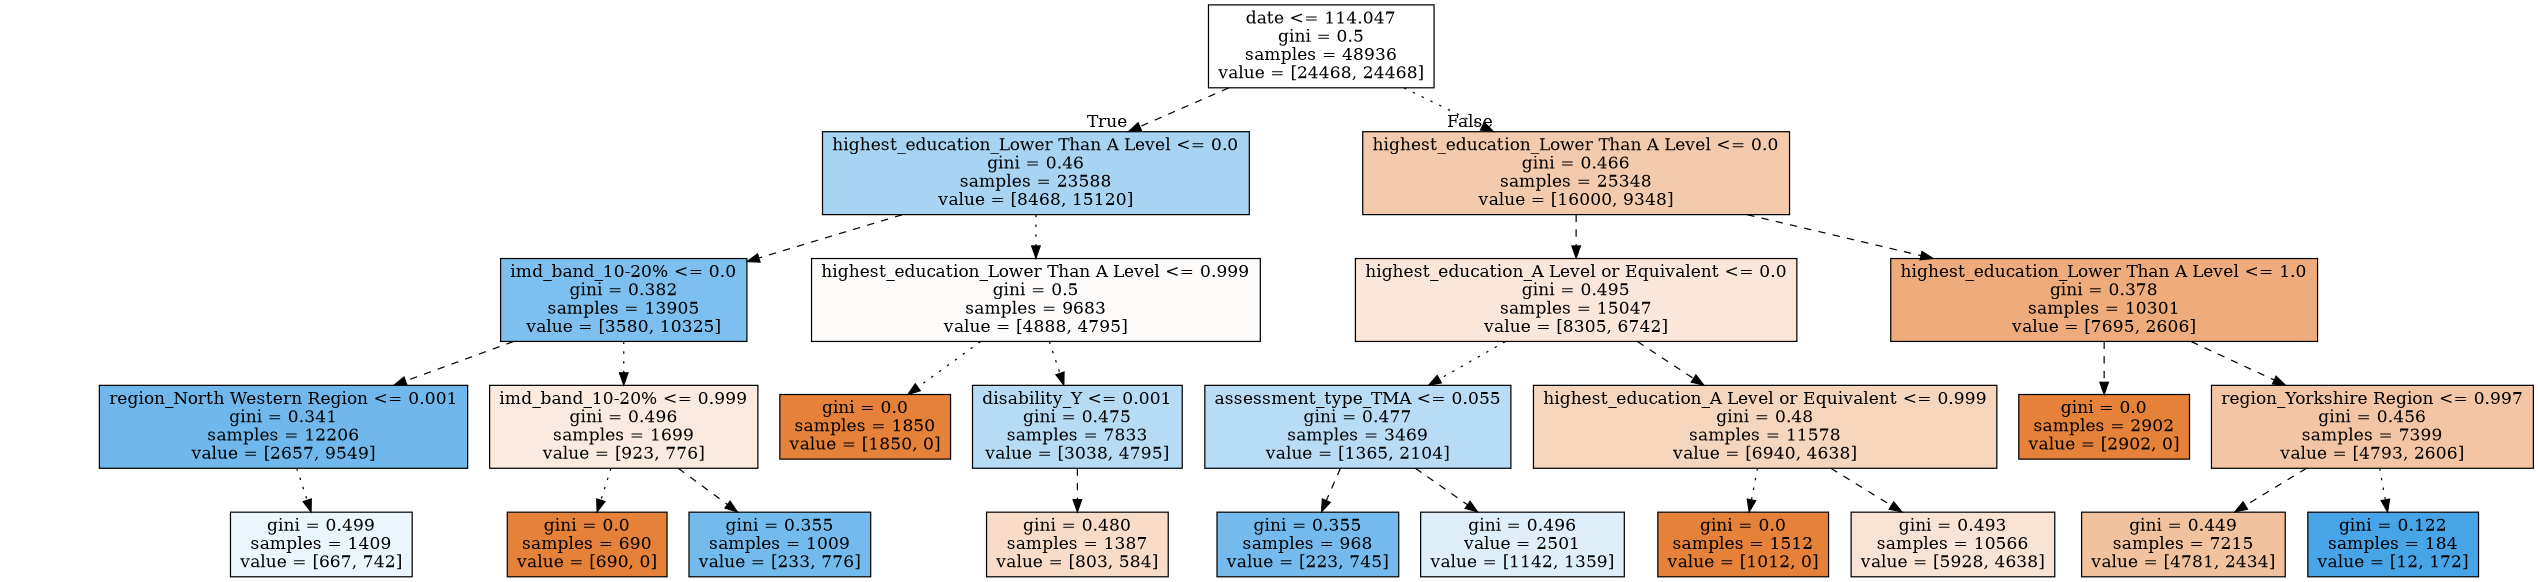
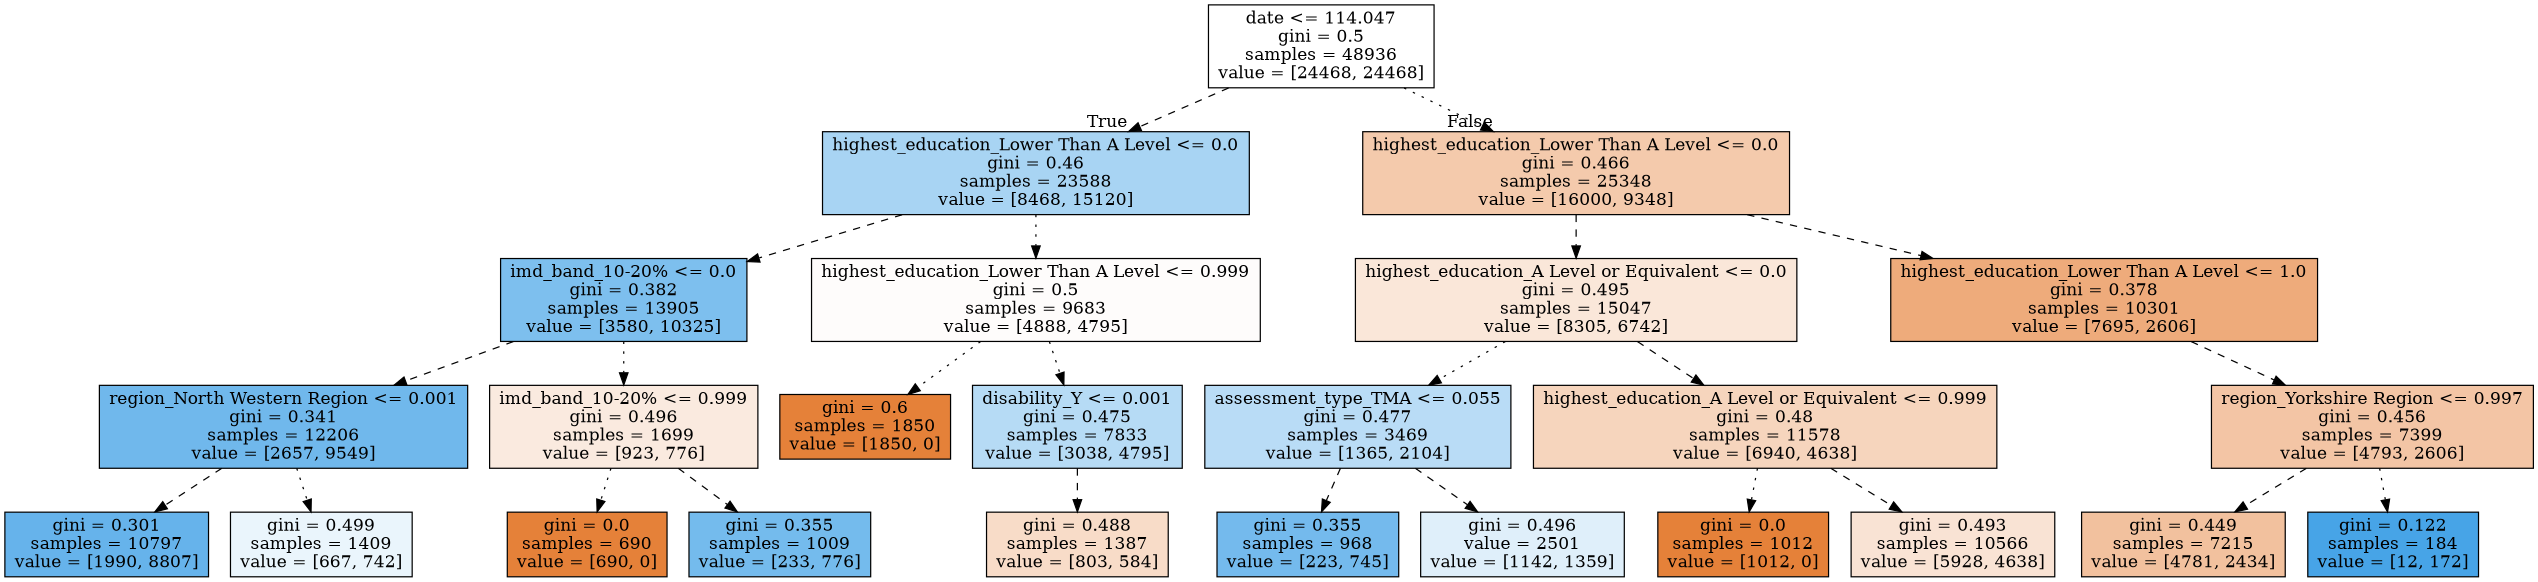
node "gini = 0.0 samples = 1850 value = [1850, 0]": label "gini = 0.0 samples = 1850 value = [1850, 0]" -> "gini = 0.6 samples = 1850 value = [1850, 0]"
node "gini = 0.0 samples = 2902 value = [2902, 0]": removed
node "gini = 0.301 samples = 10797 value = [1990, 8807]": added
node "gini = 0.480 samples = 1387 value = [803, 584]": label "gini = 0.480 samples = 1387 value = [803, 584]" -> "gini = 0.488 samples = 1387 value = [803, 584]"
node "gini = 0.0 samples = 1512 value = [1012, 0]": label "gini = 0.0 samples = 1512 value = [1012, 0]" -> "gini = 0.0 samples = 1012 value = [1012, 0]"
